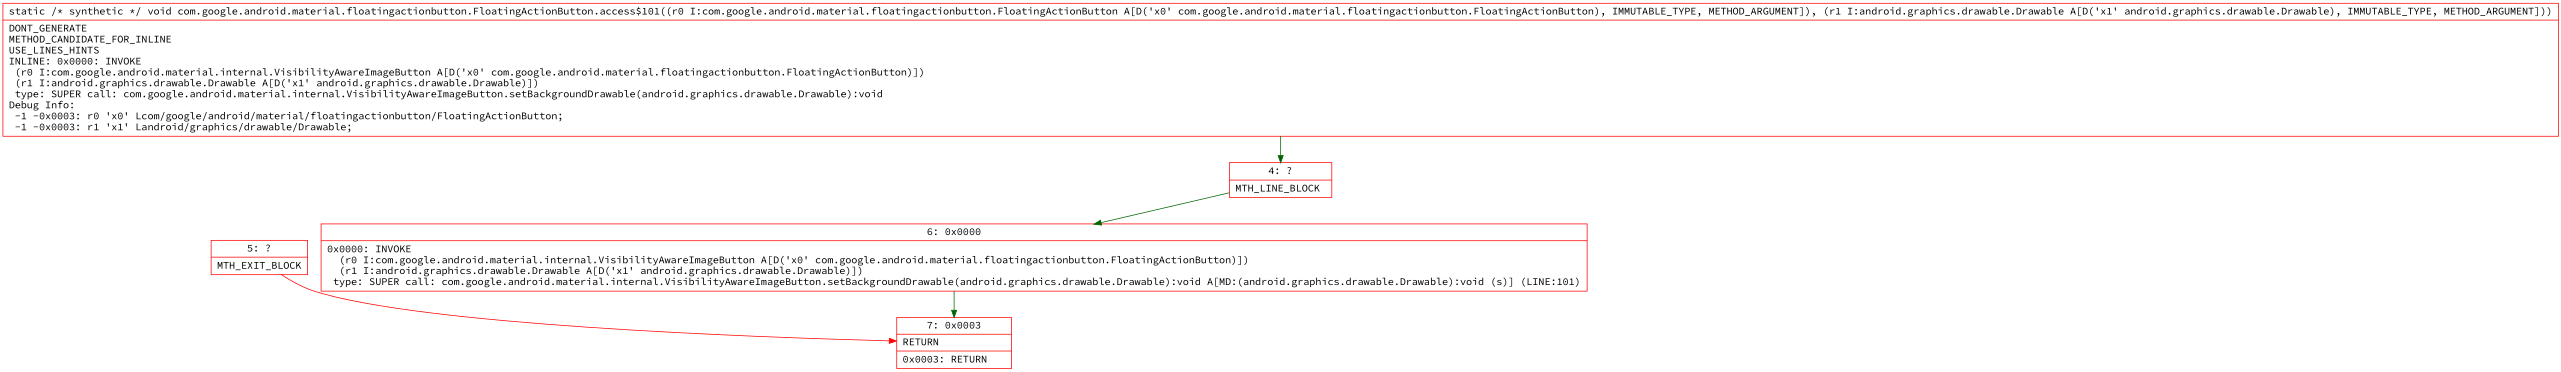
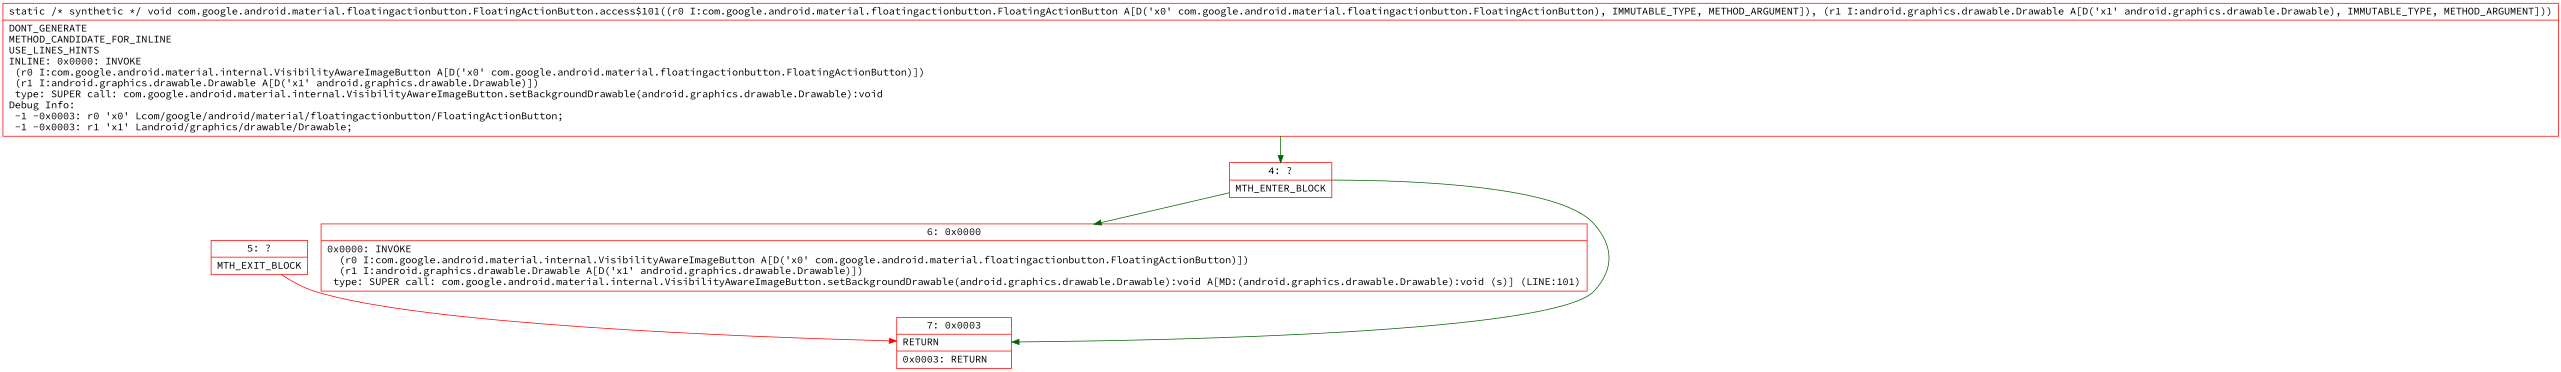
node "4: ?": text "MTH_LINE_BLOCK" -> "MTH_ENTER_BLOCK"
edge "6: 0x0000" -> "7: 0x0003": now "4: ?" -> "7: 0x0003"
